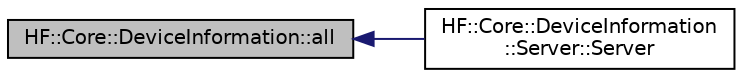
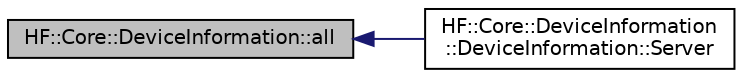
node "HF::Core::DeviceInformation ::Server::Server": label "HF::Core::DeviceInformation ::Server::Server" -> "HF::Core::DeviceInformation ::DeviceInformation::Server"
